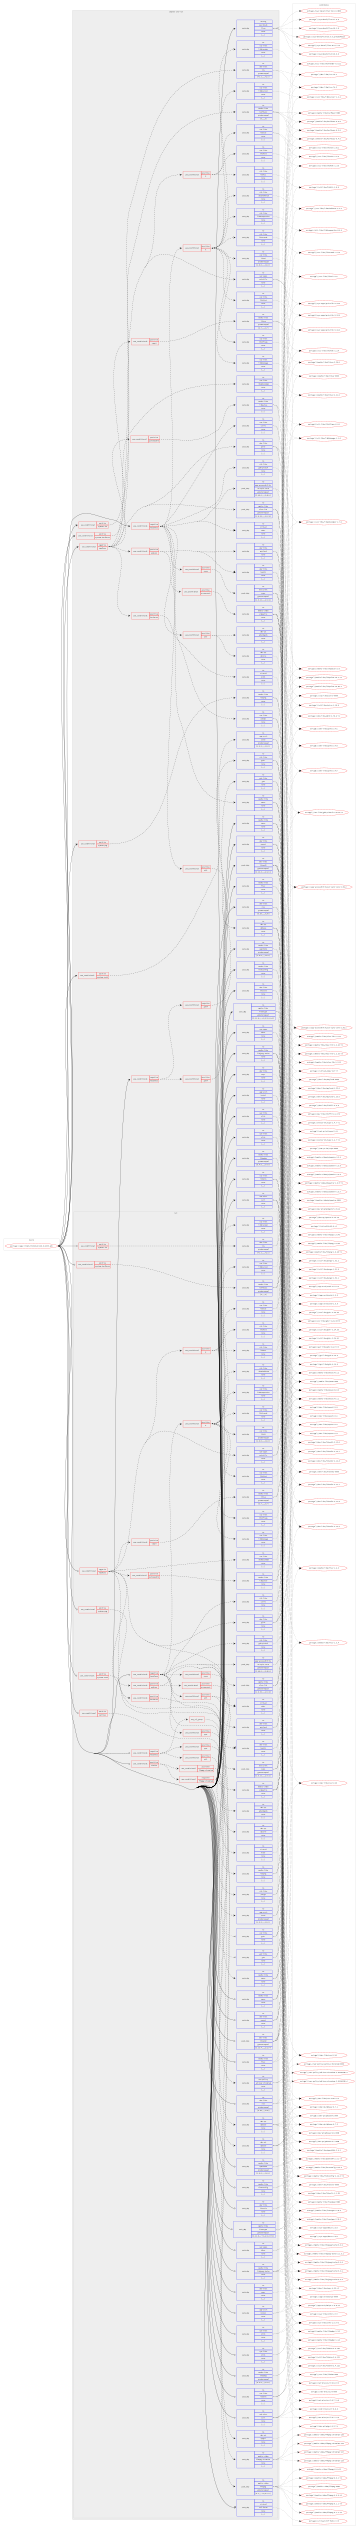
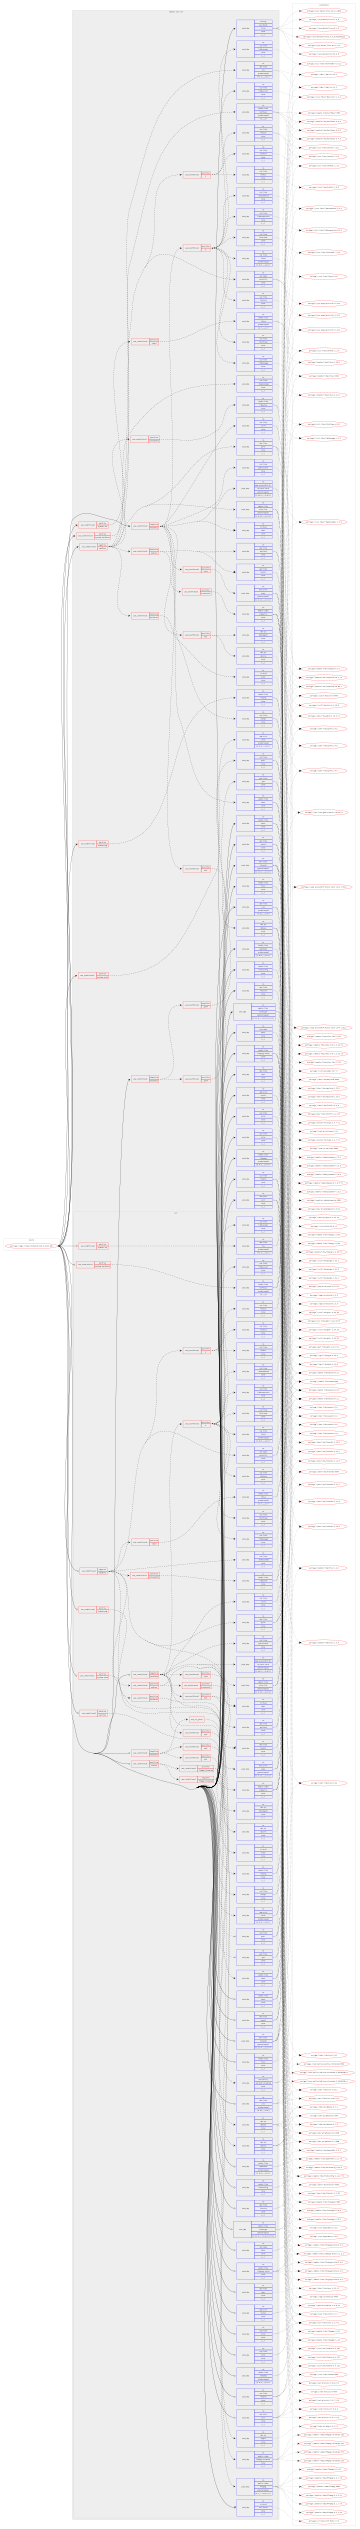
node "portage://dev-libs/nss-3.101.1": added
